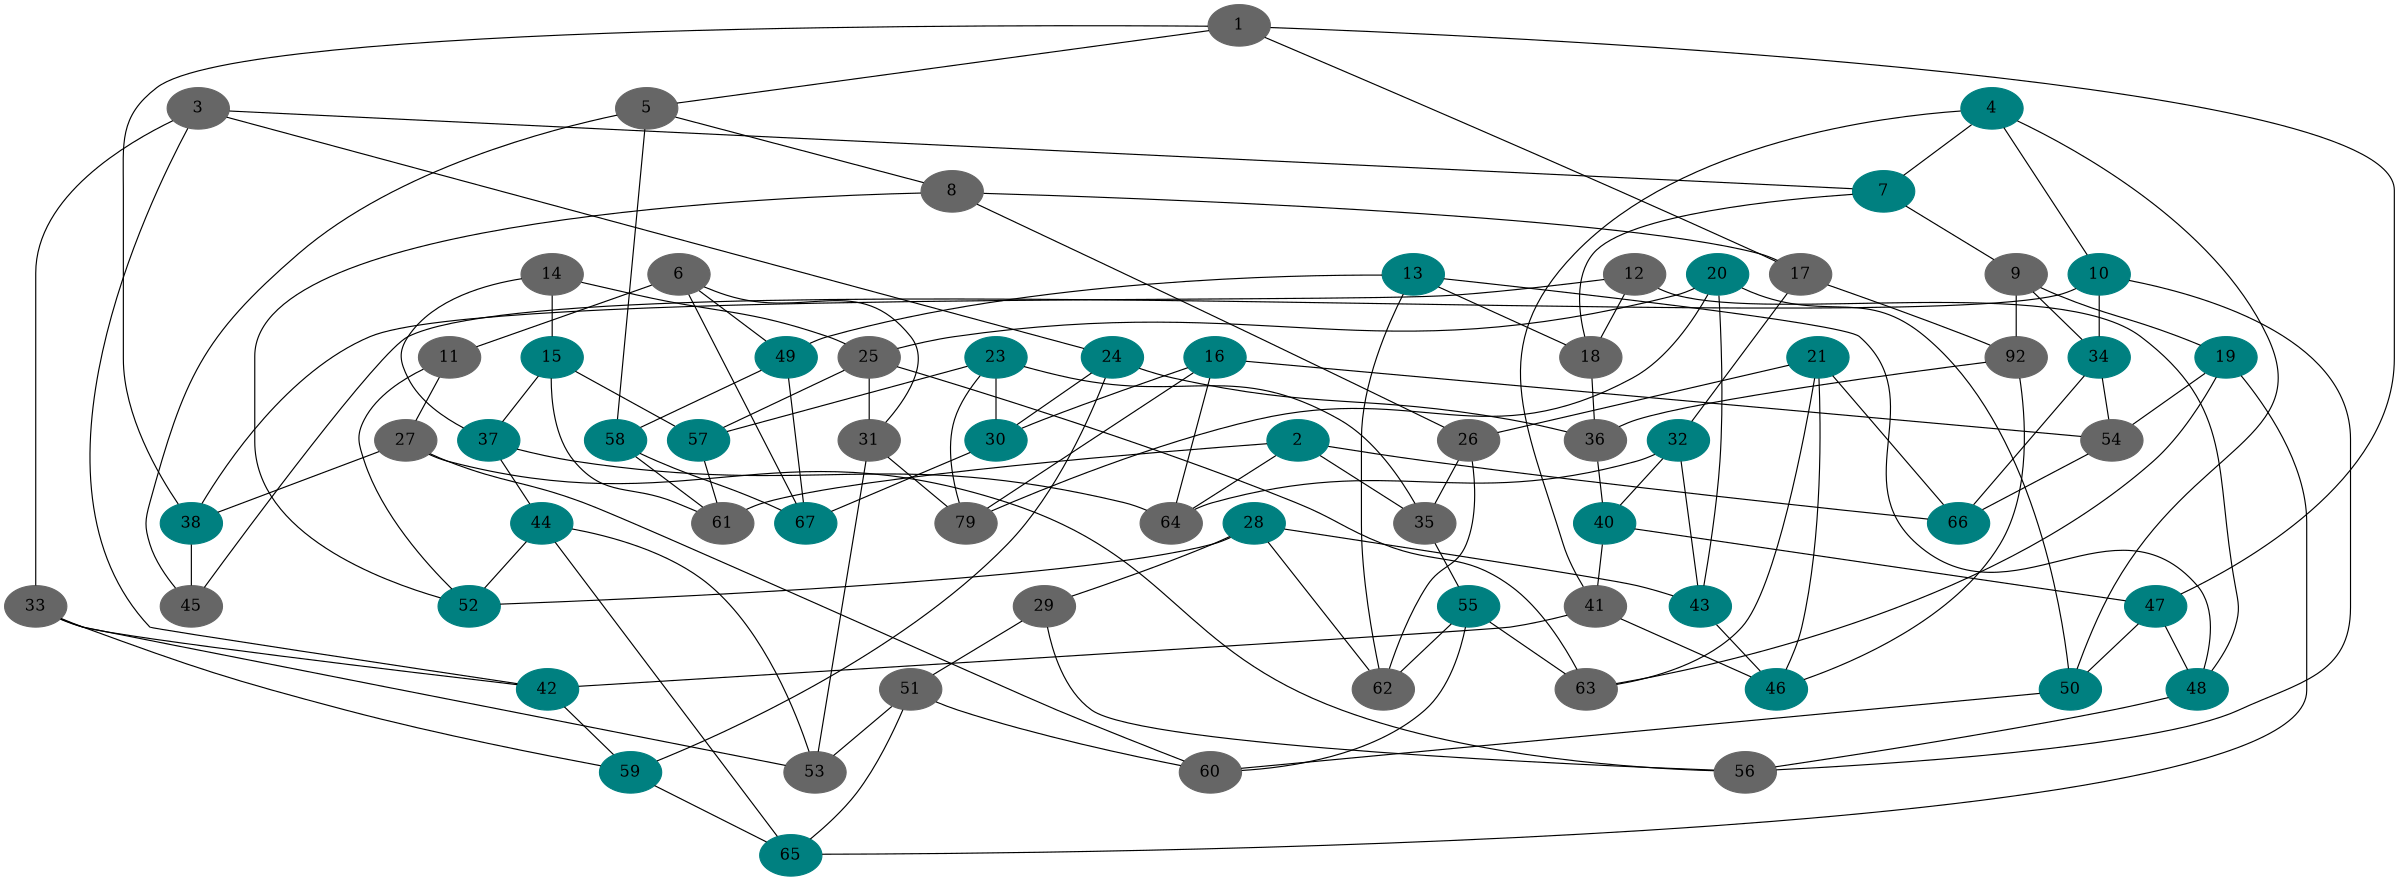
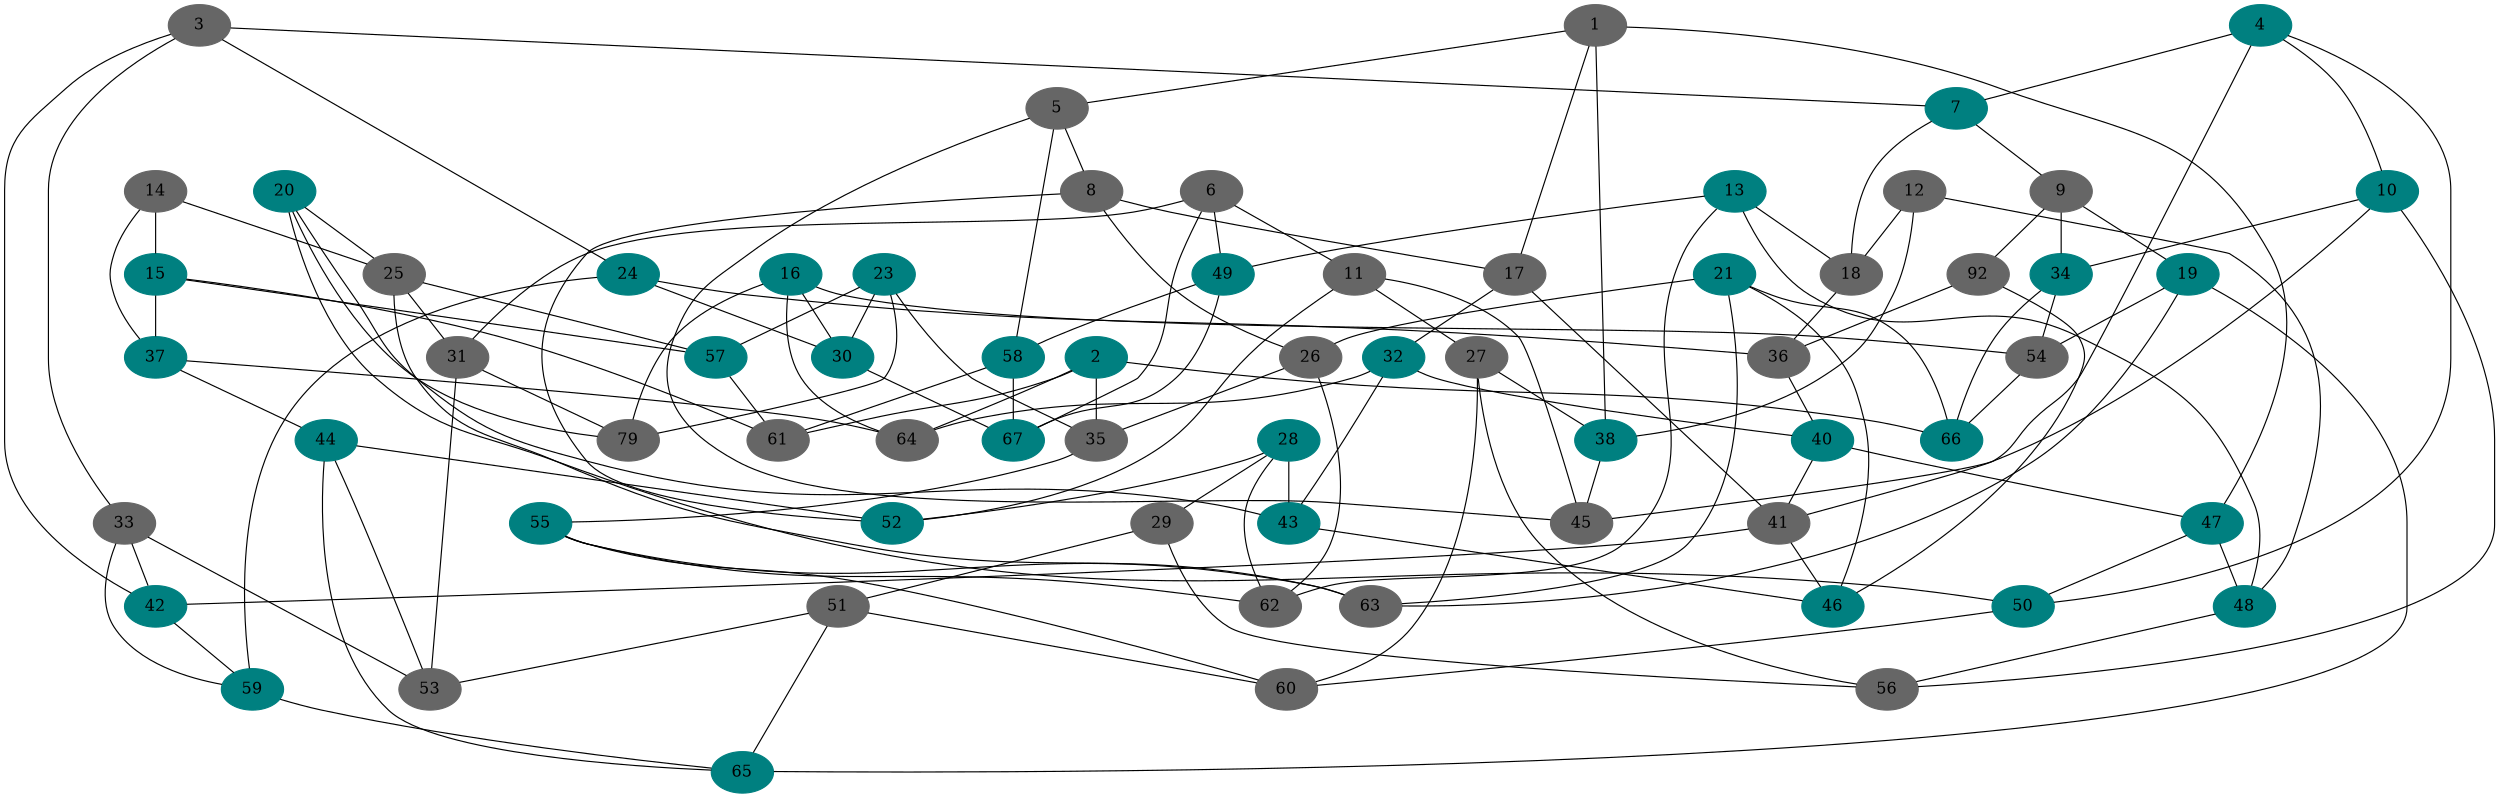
edge "17" -- "92": now "17" -- "41"
edge "11" -- "45": added
